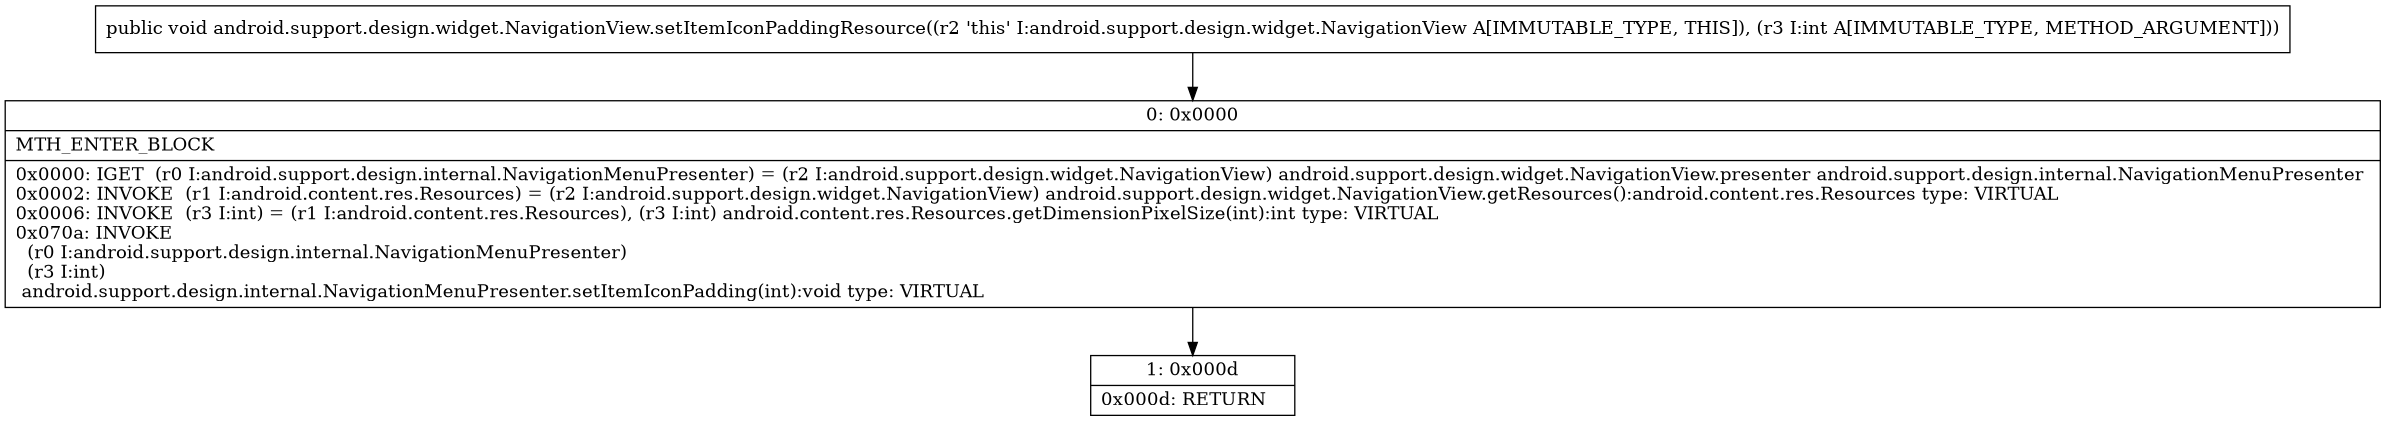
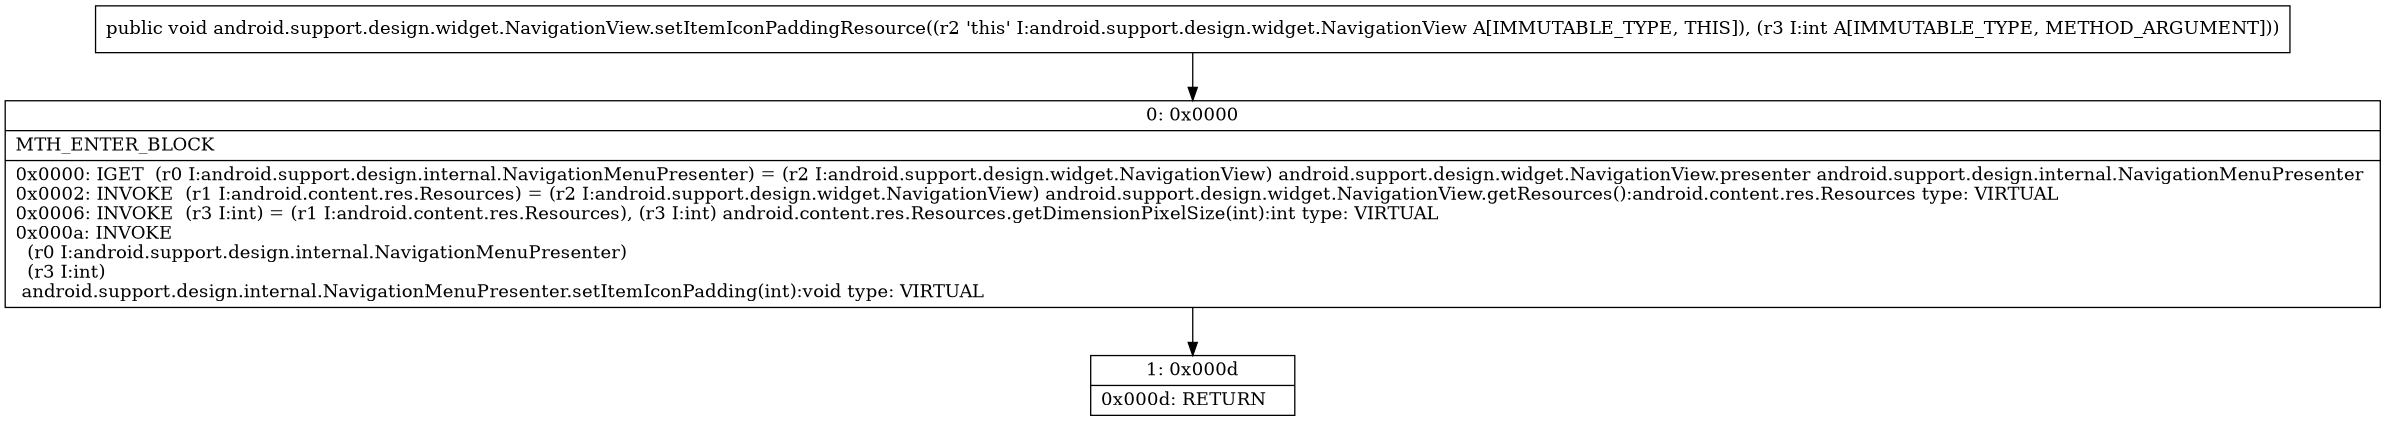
node "0: 0x0000": text "0x070a: INVOKE" -> "0x000a: INVOKE"
